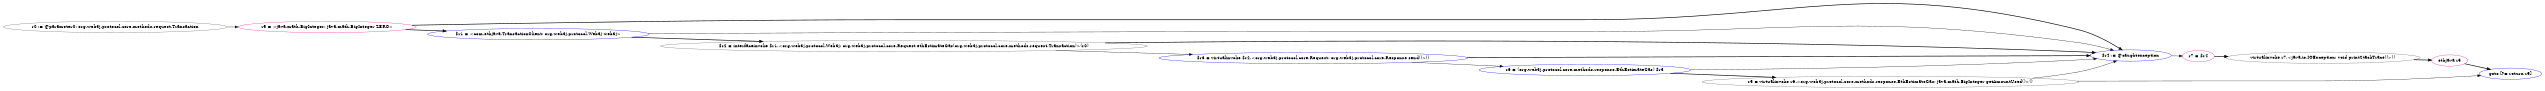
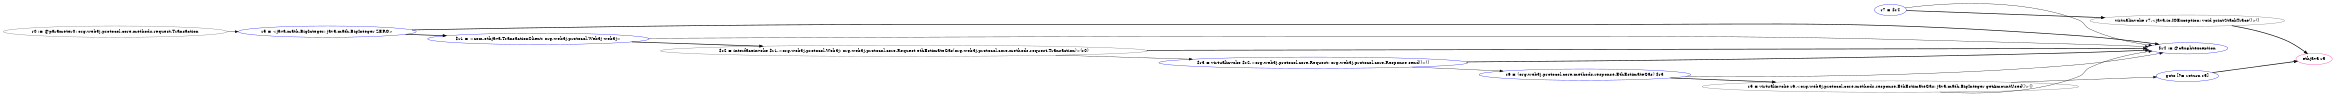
node "r5 = <java.math.BigInteger: java.math.BigInteger ZERO>": color deeppink -> blue
edge "$r4 := @caughtexception" -> "r7 = $r4": reversed
node "r7 = $r4": color deeppink -> blue
edge "ethjava r5" -> "goto [?= return r5]": reversed
